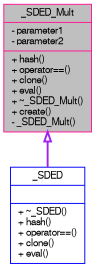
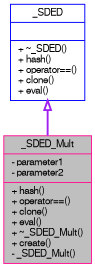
edge "_SDED" -> "_SDED_Mult": reversed
